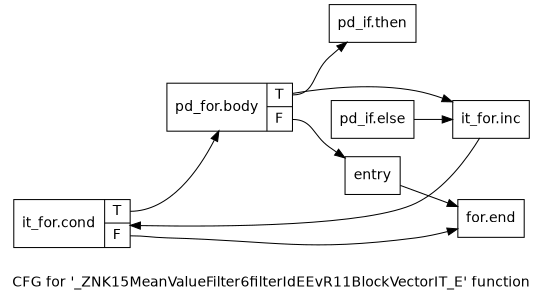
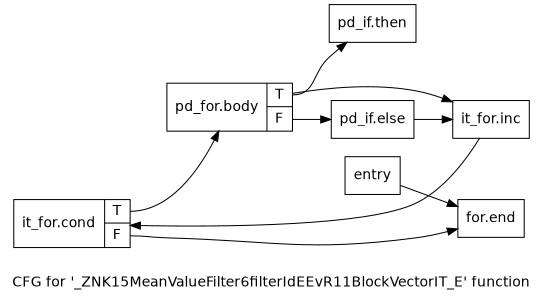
edge "pd_for.body" -> "entry": now "pd_for.body" -> "pd_if.else"
